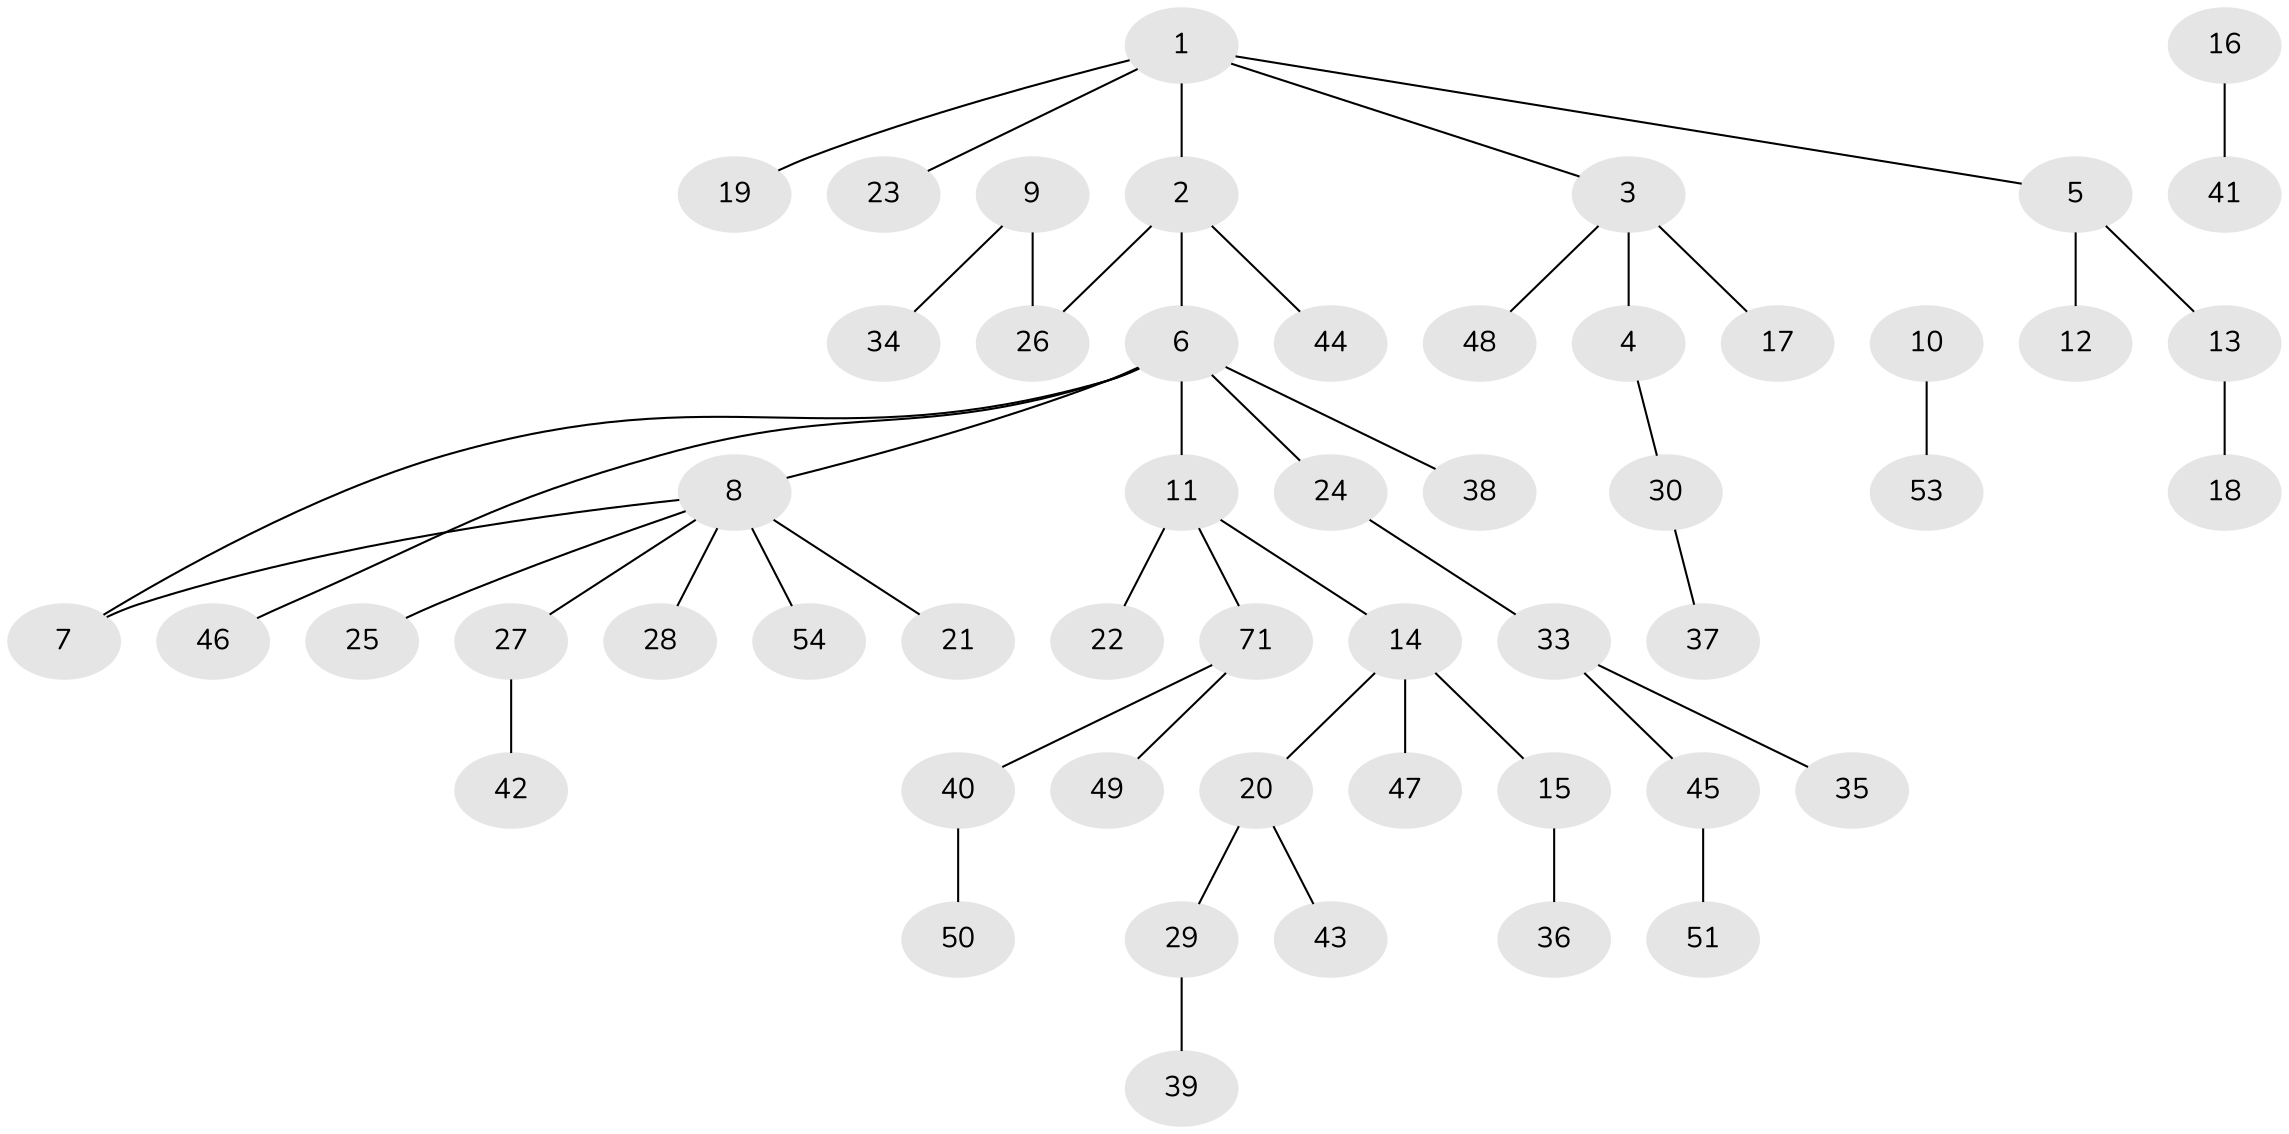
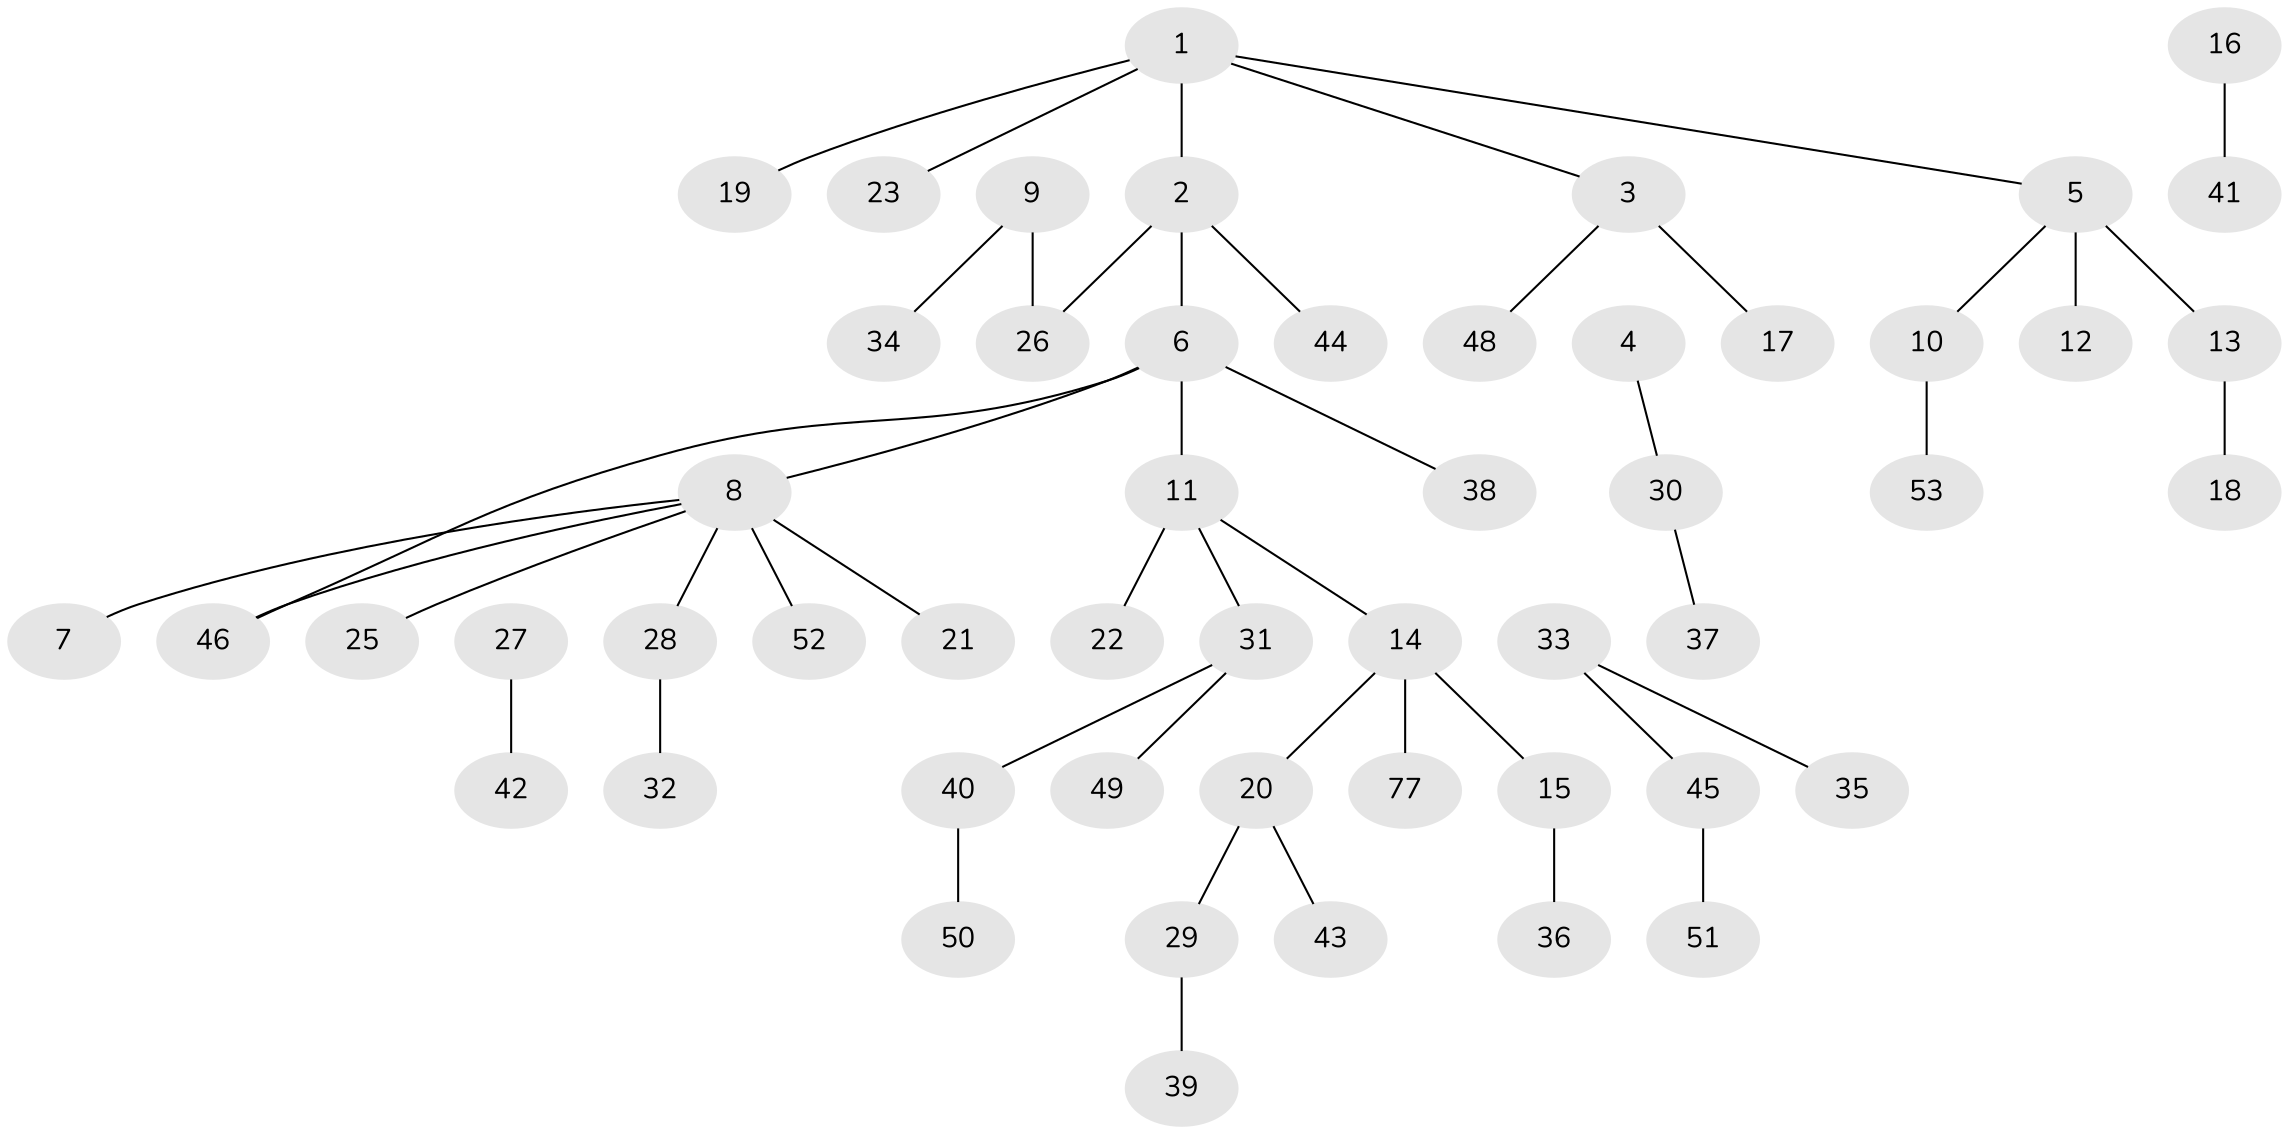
edge "3" -- "4": removed
edge "5" -- "10": added
edge "6" -- "7": removed
node "24": removed
edge "8" -- "27": now "8" -- "46"
node "54": label "54" -> "52"
node "71": label "71" -> "31"
node "32": added
node "47": label "47" -> "77"
